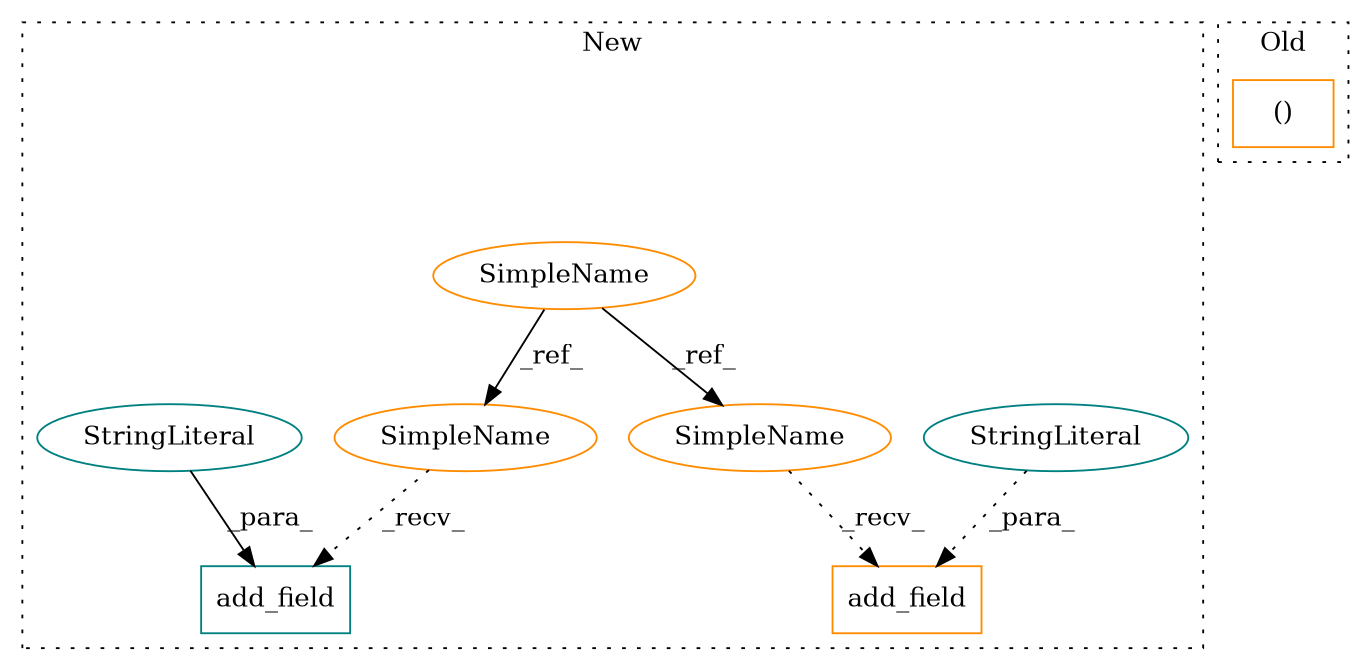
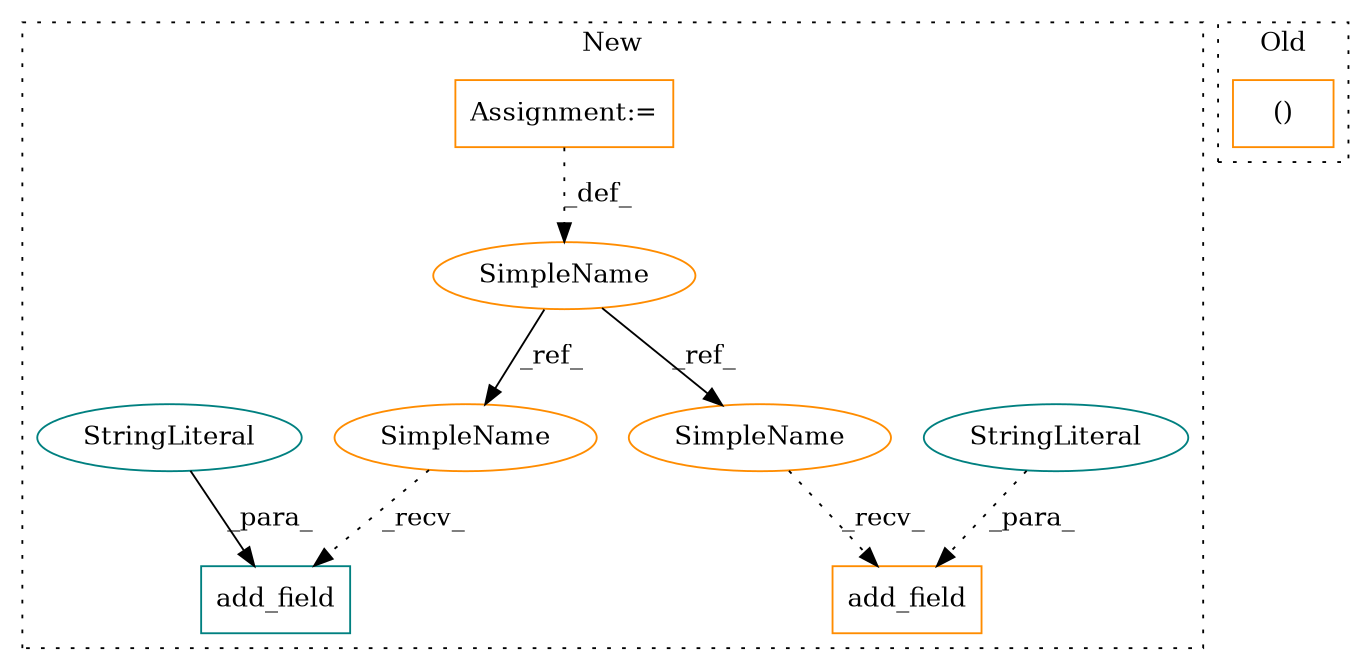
node "Assignment:=": added
